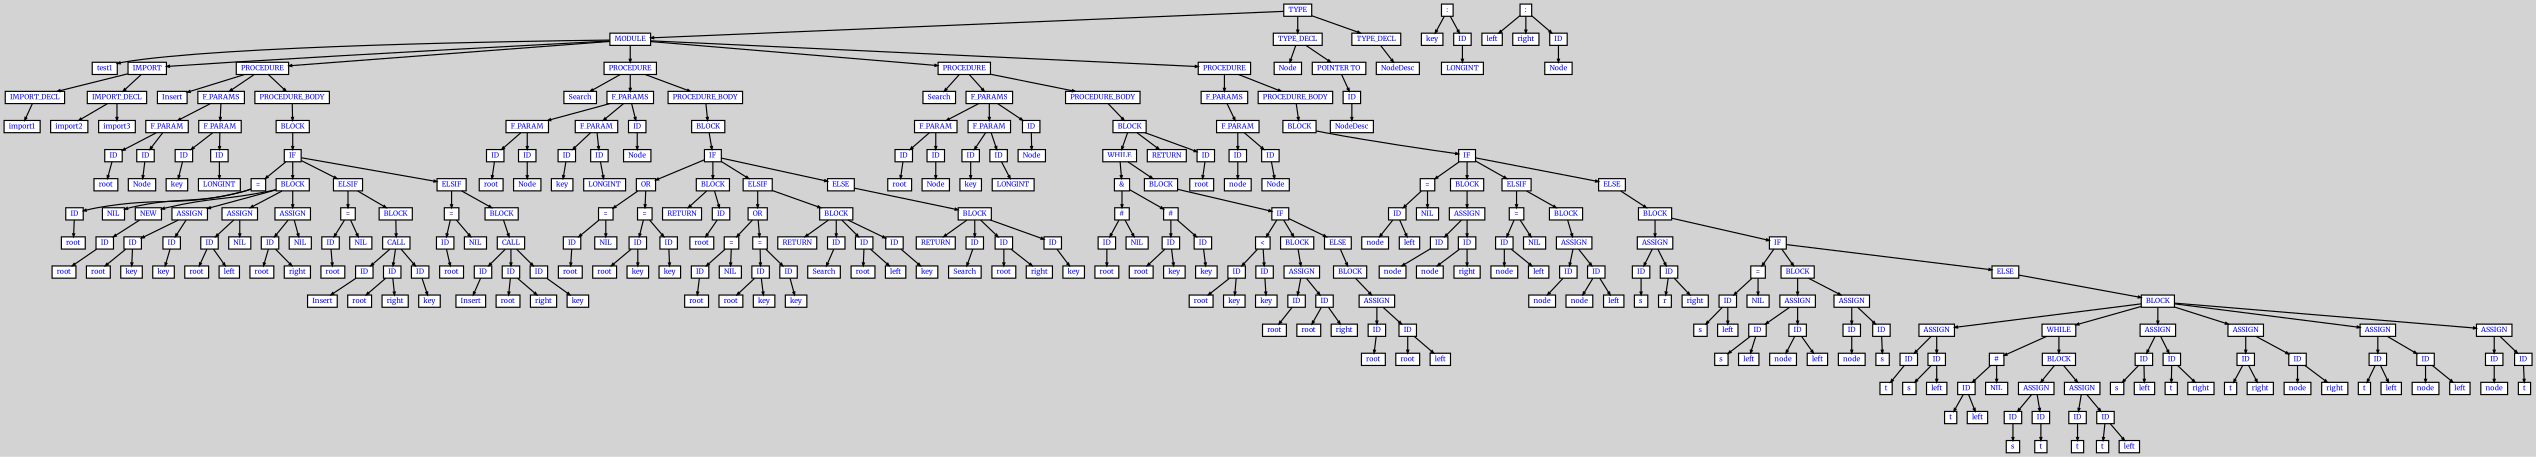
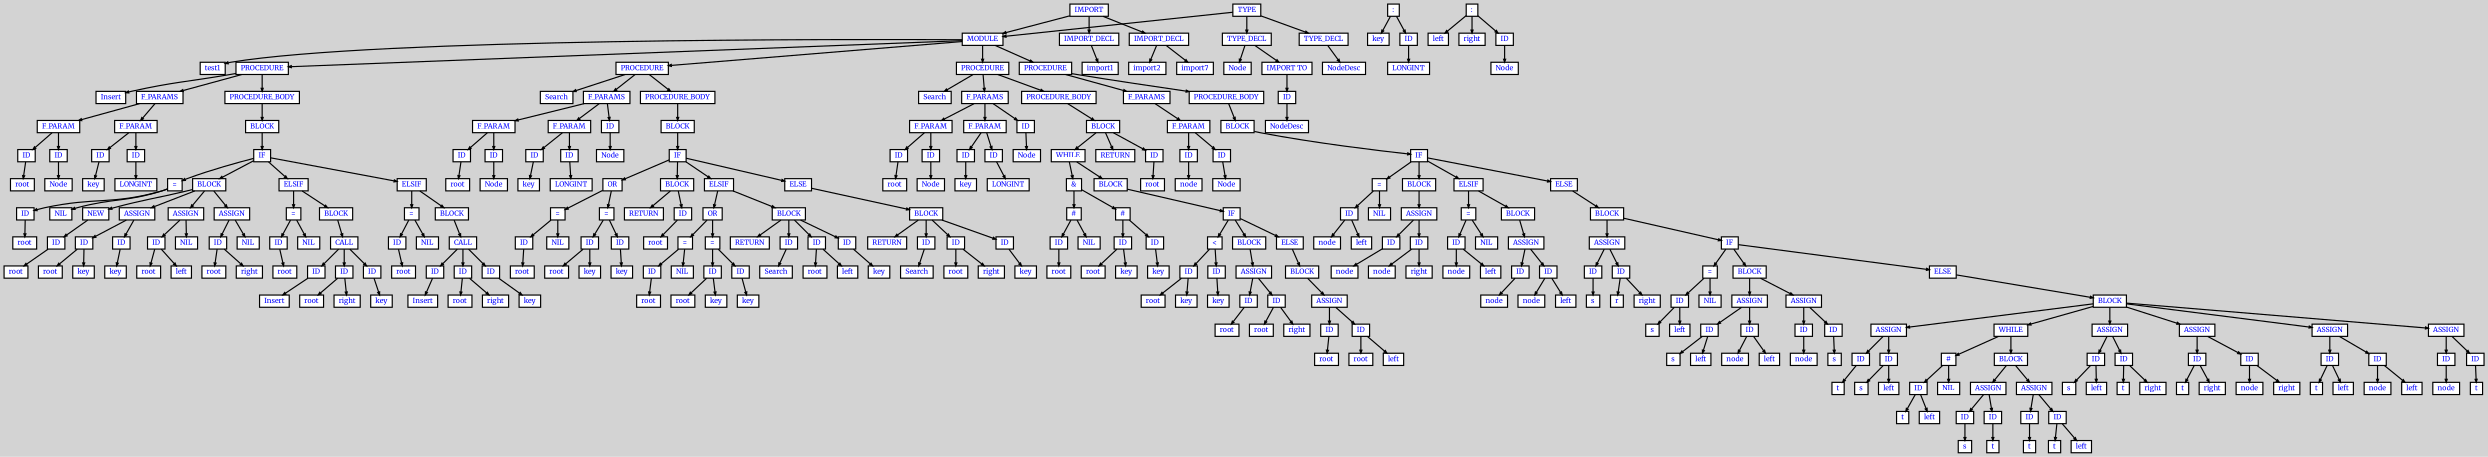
edge "MODULE" -> "IMPORT": reversed
node "POINTER TO": label "POINTER TO" -> "IMPORT TO"
node "import3": label "import3" -> "import7"
